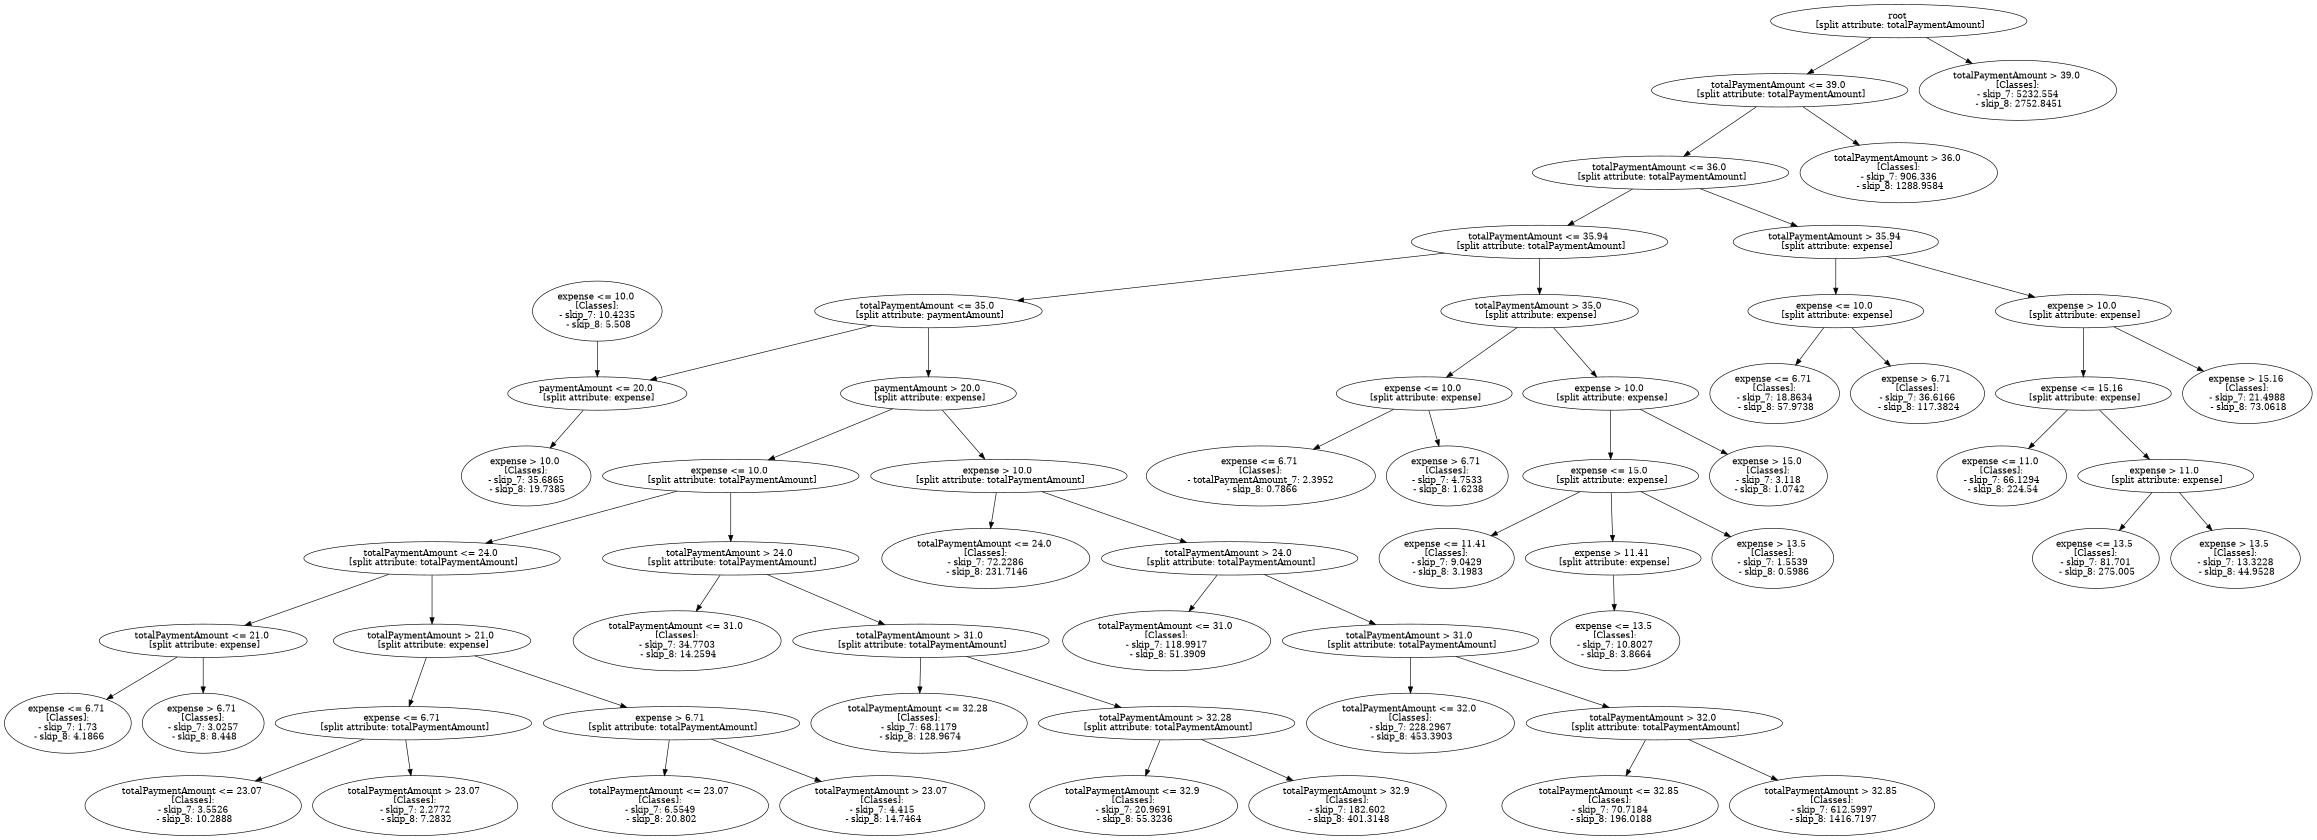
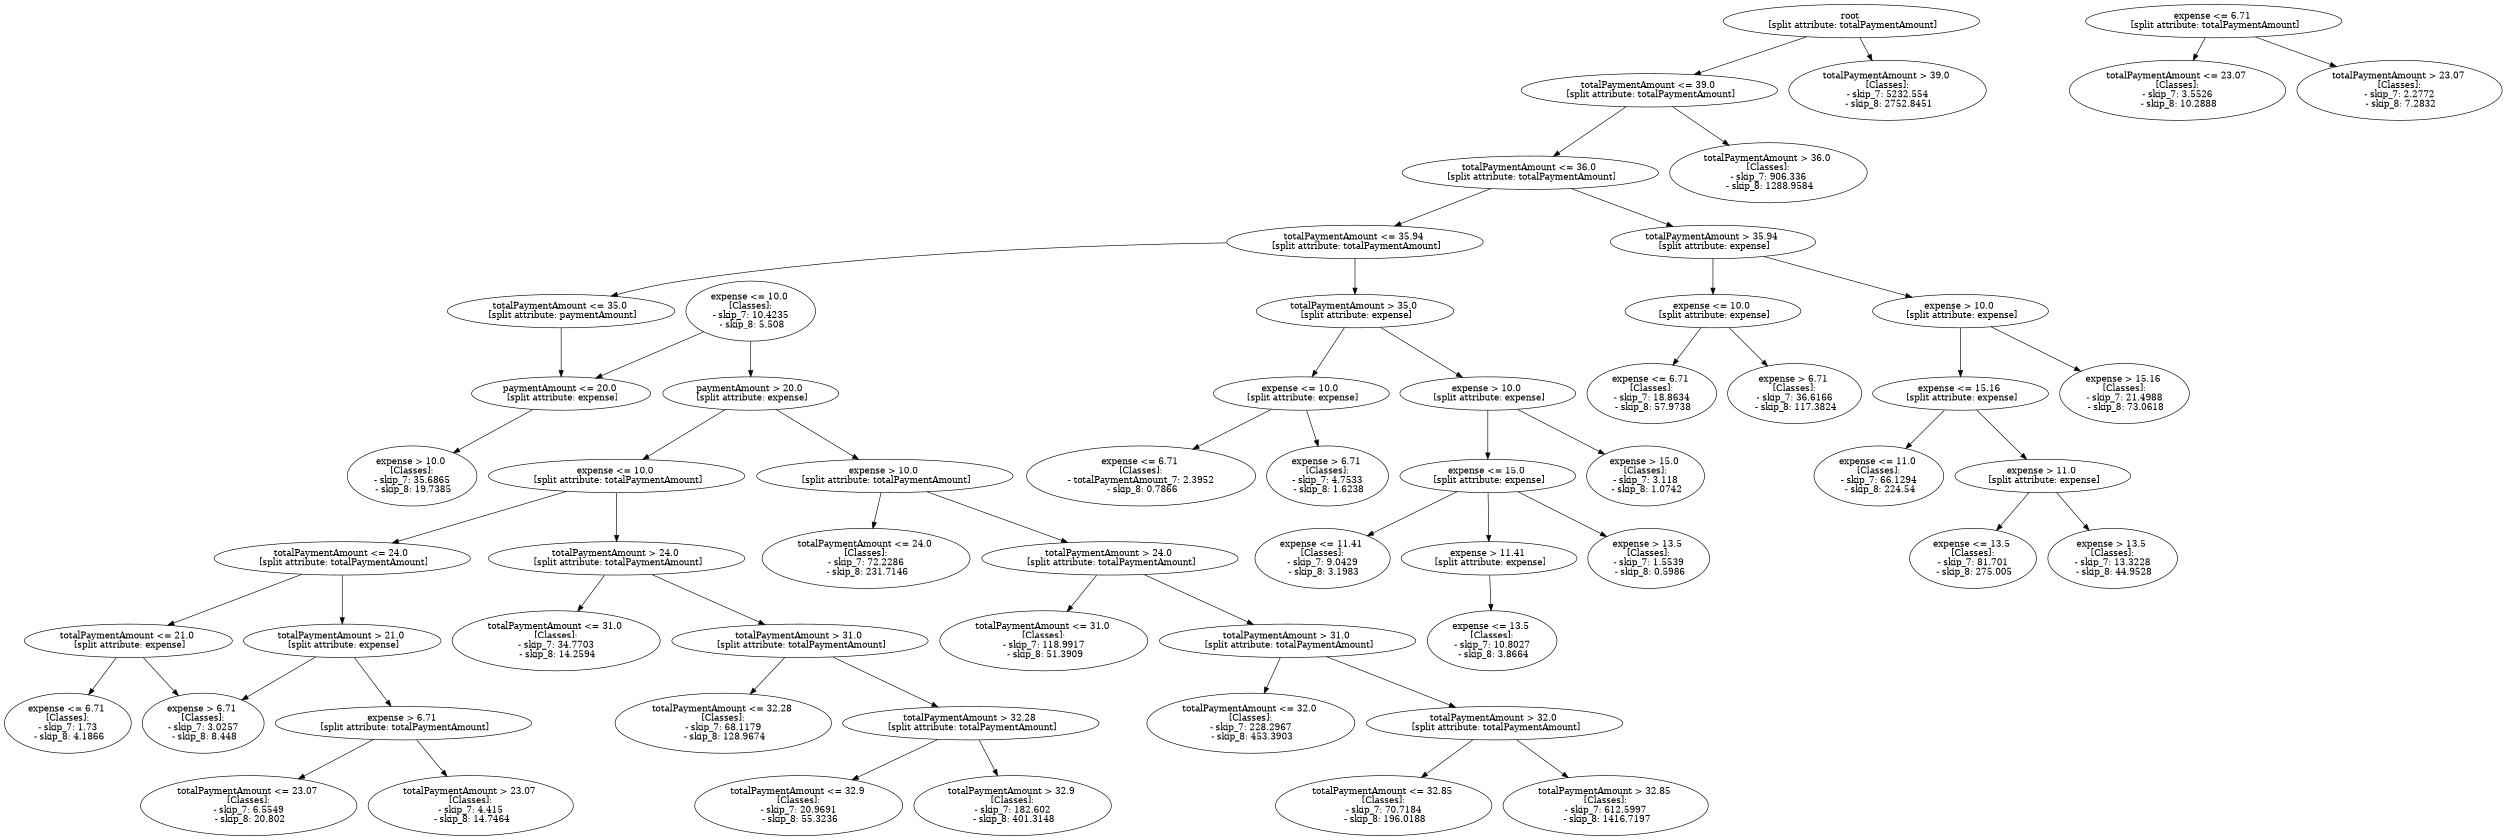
edge "totalPaymentAmount <= 35.0 [split attribute: paymentAmount]" -> "paymentAmount > 20.0 [split attribute: expense]": now "expense <= 10.0 [Classes]: - skip_7: 10.4235 - skip_8: 5.508" -> "paymentAmount > 20.0 [split attribute: expense]"
edge "totalPaymentAmount > 21.0 [split attribute: expense]" -> "expense <= 6.71 [split attribute: totalPaymentAmount]": now "totalPaymentAmount > 21.0 [split attribute: expense]" -> "expense > 6.71 [Classes]: - skip_7: 3.0257 - skip_8: 8.448"
